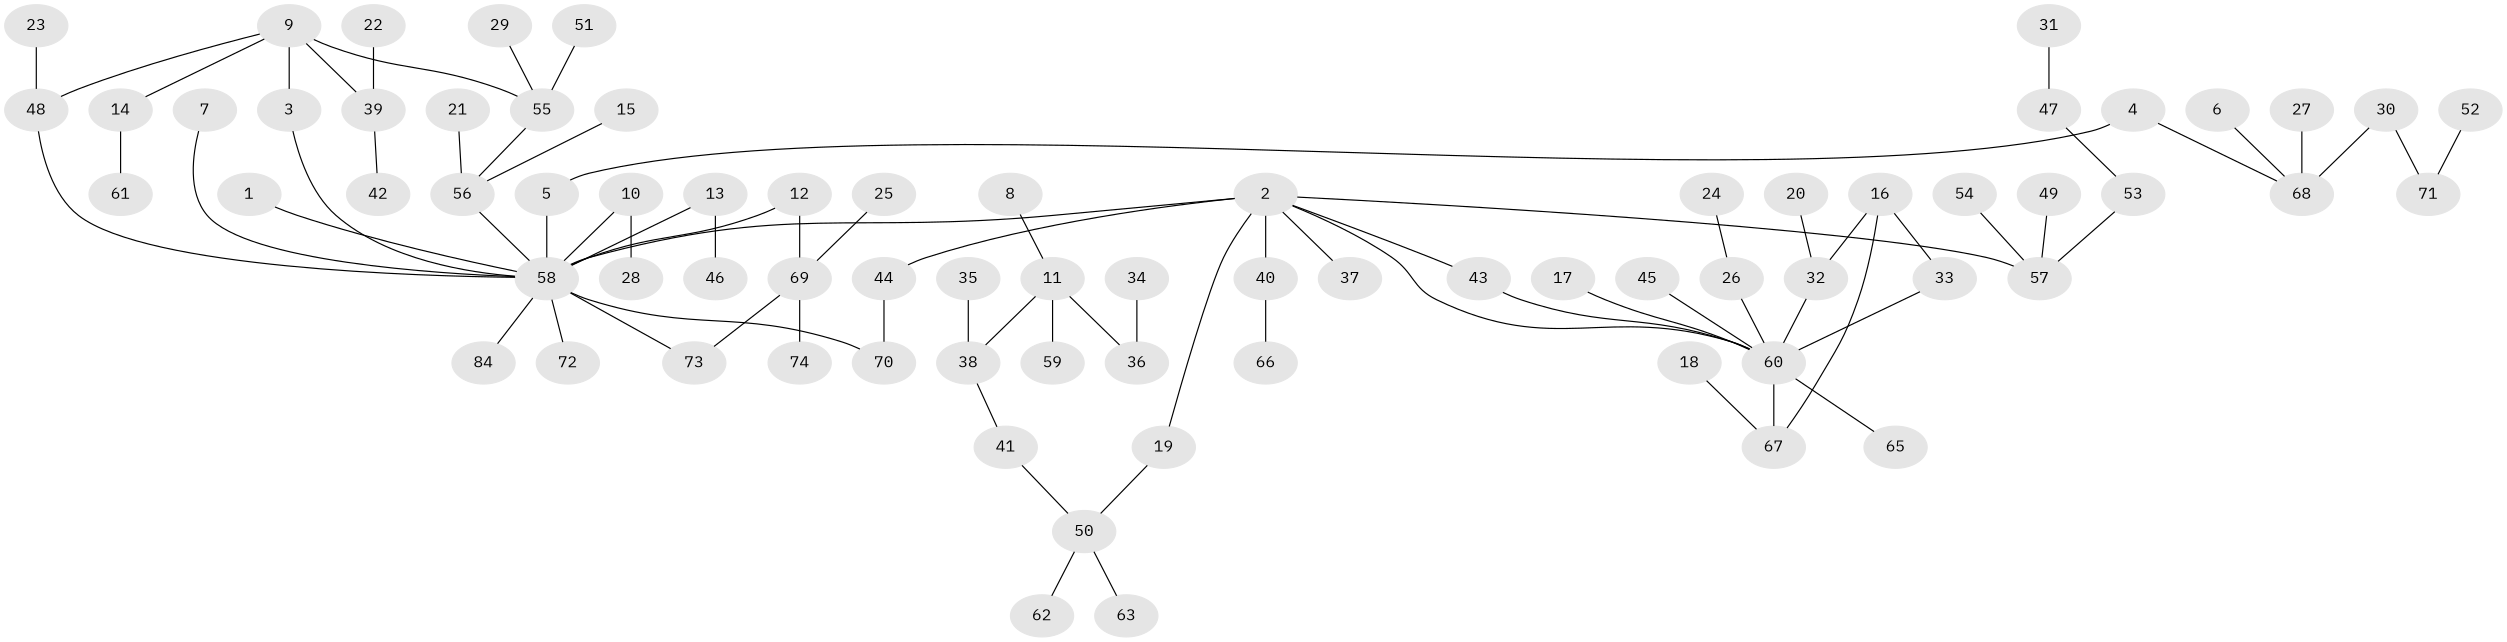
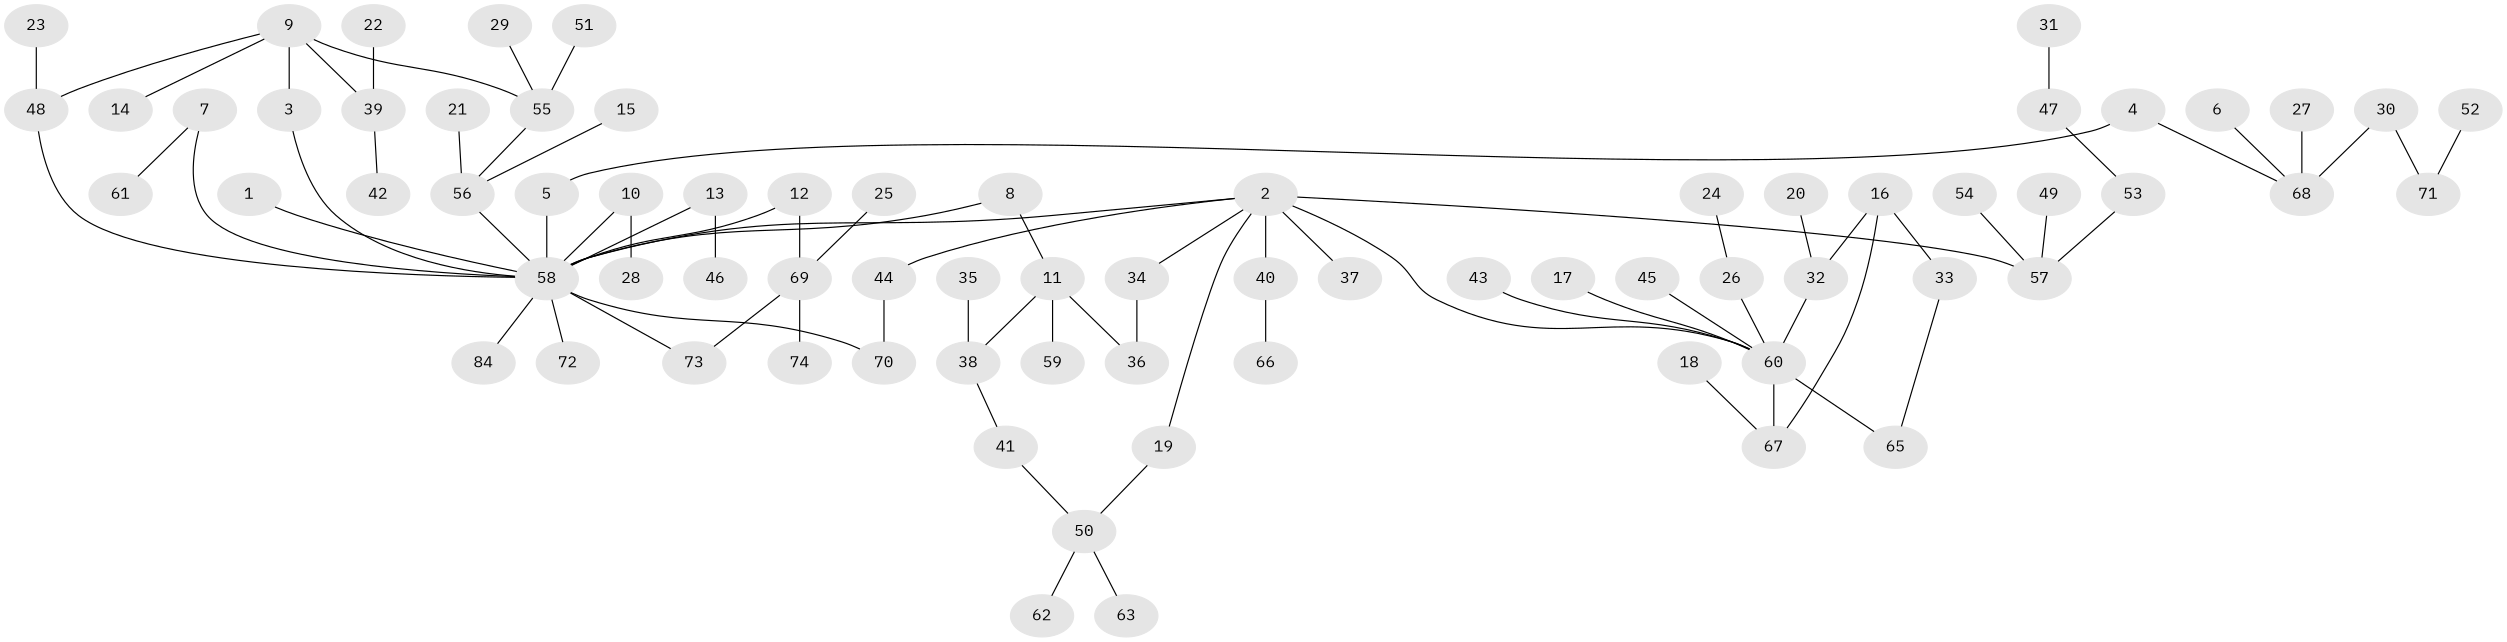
edge "14" -- "61": now "7" -- "61"
edge "8" -- "58": added
edge "2" -- "43": now "2" -- "34"
edge "33" -- "60": now "33" -- "65"
